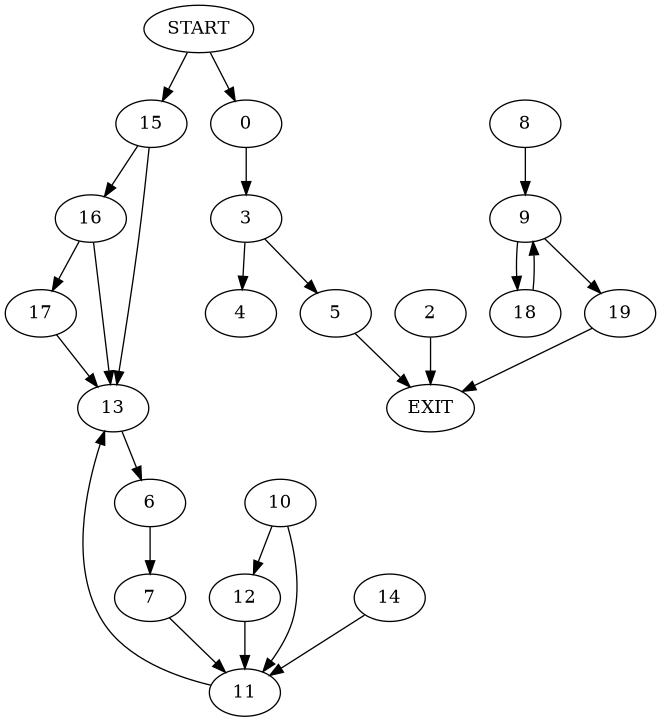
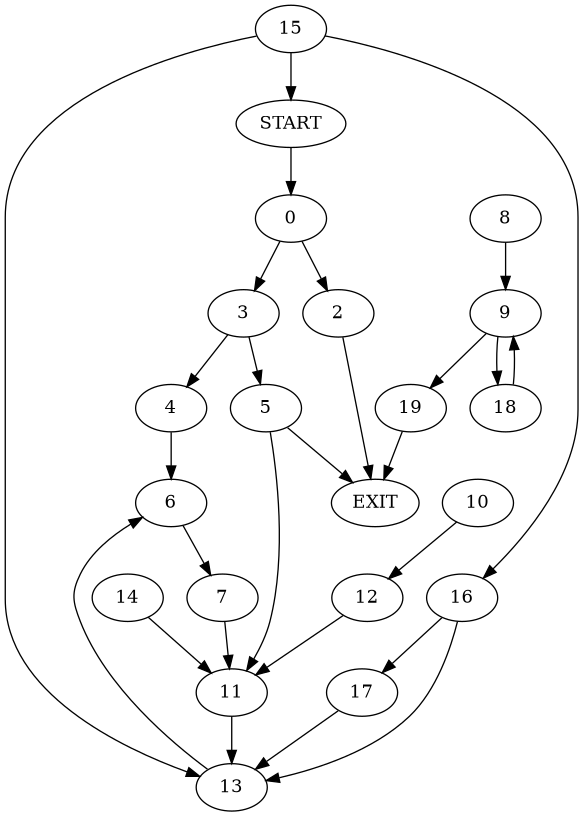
edge "START" -> "15": reversed
edge "0" -> "2": added
edge "4" -> "6": added
edge "10" -> "11": now "5" -> "11"
